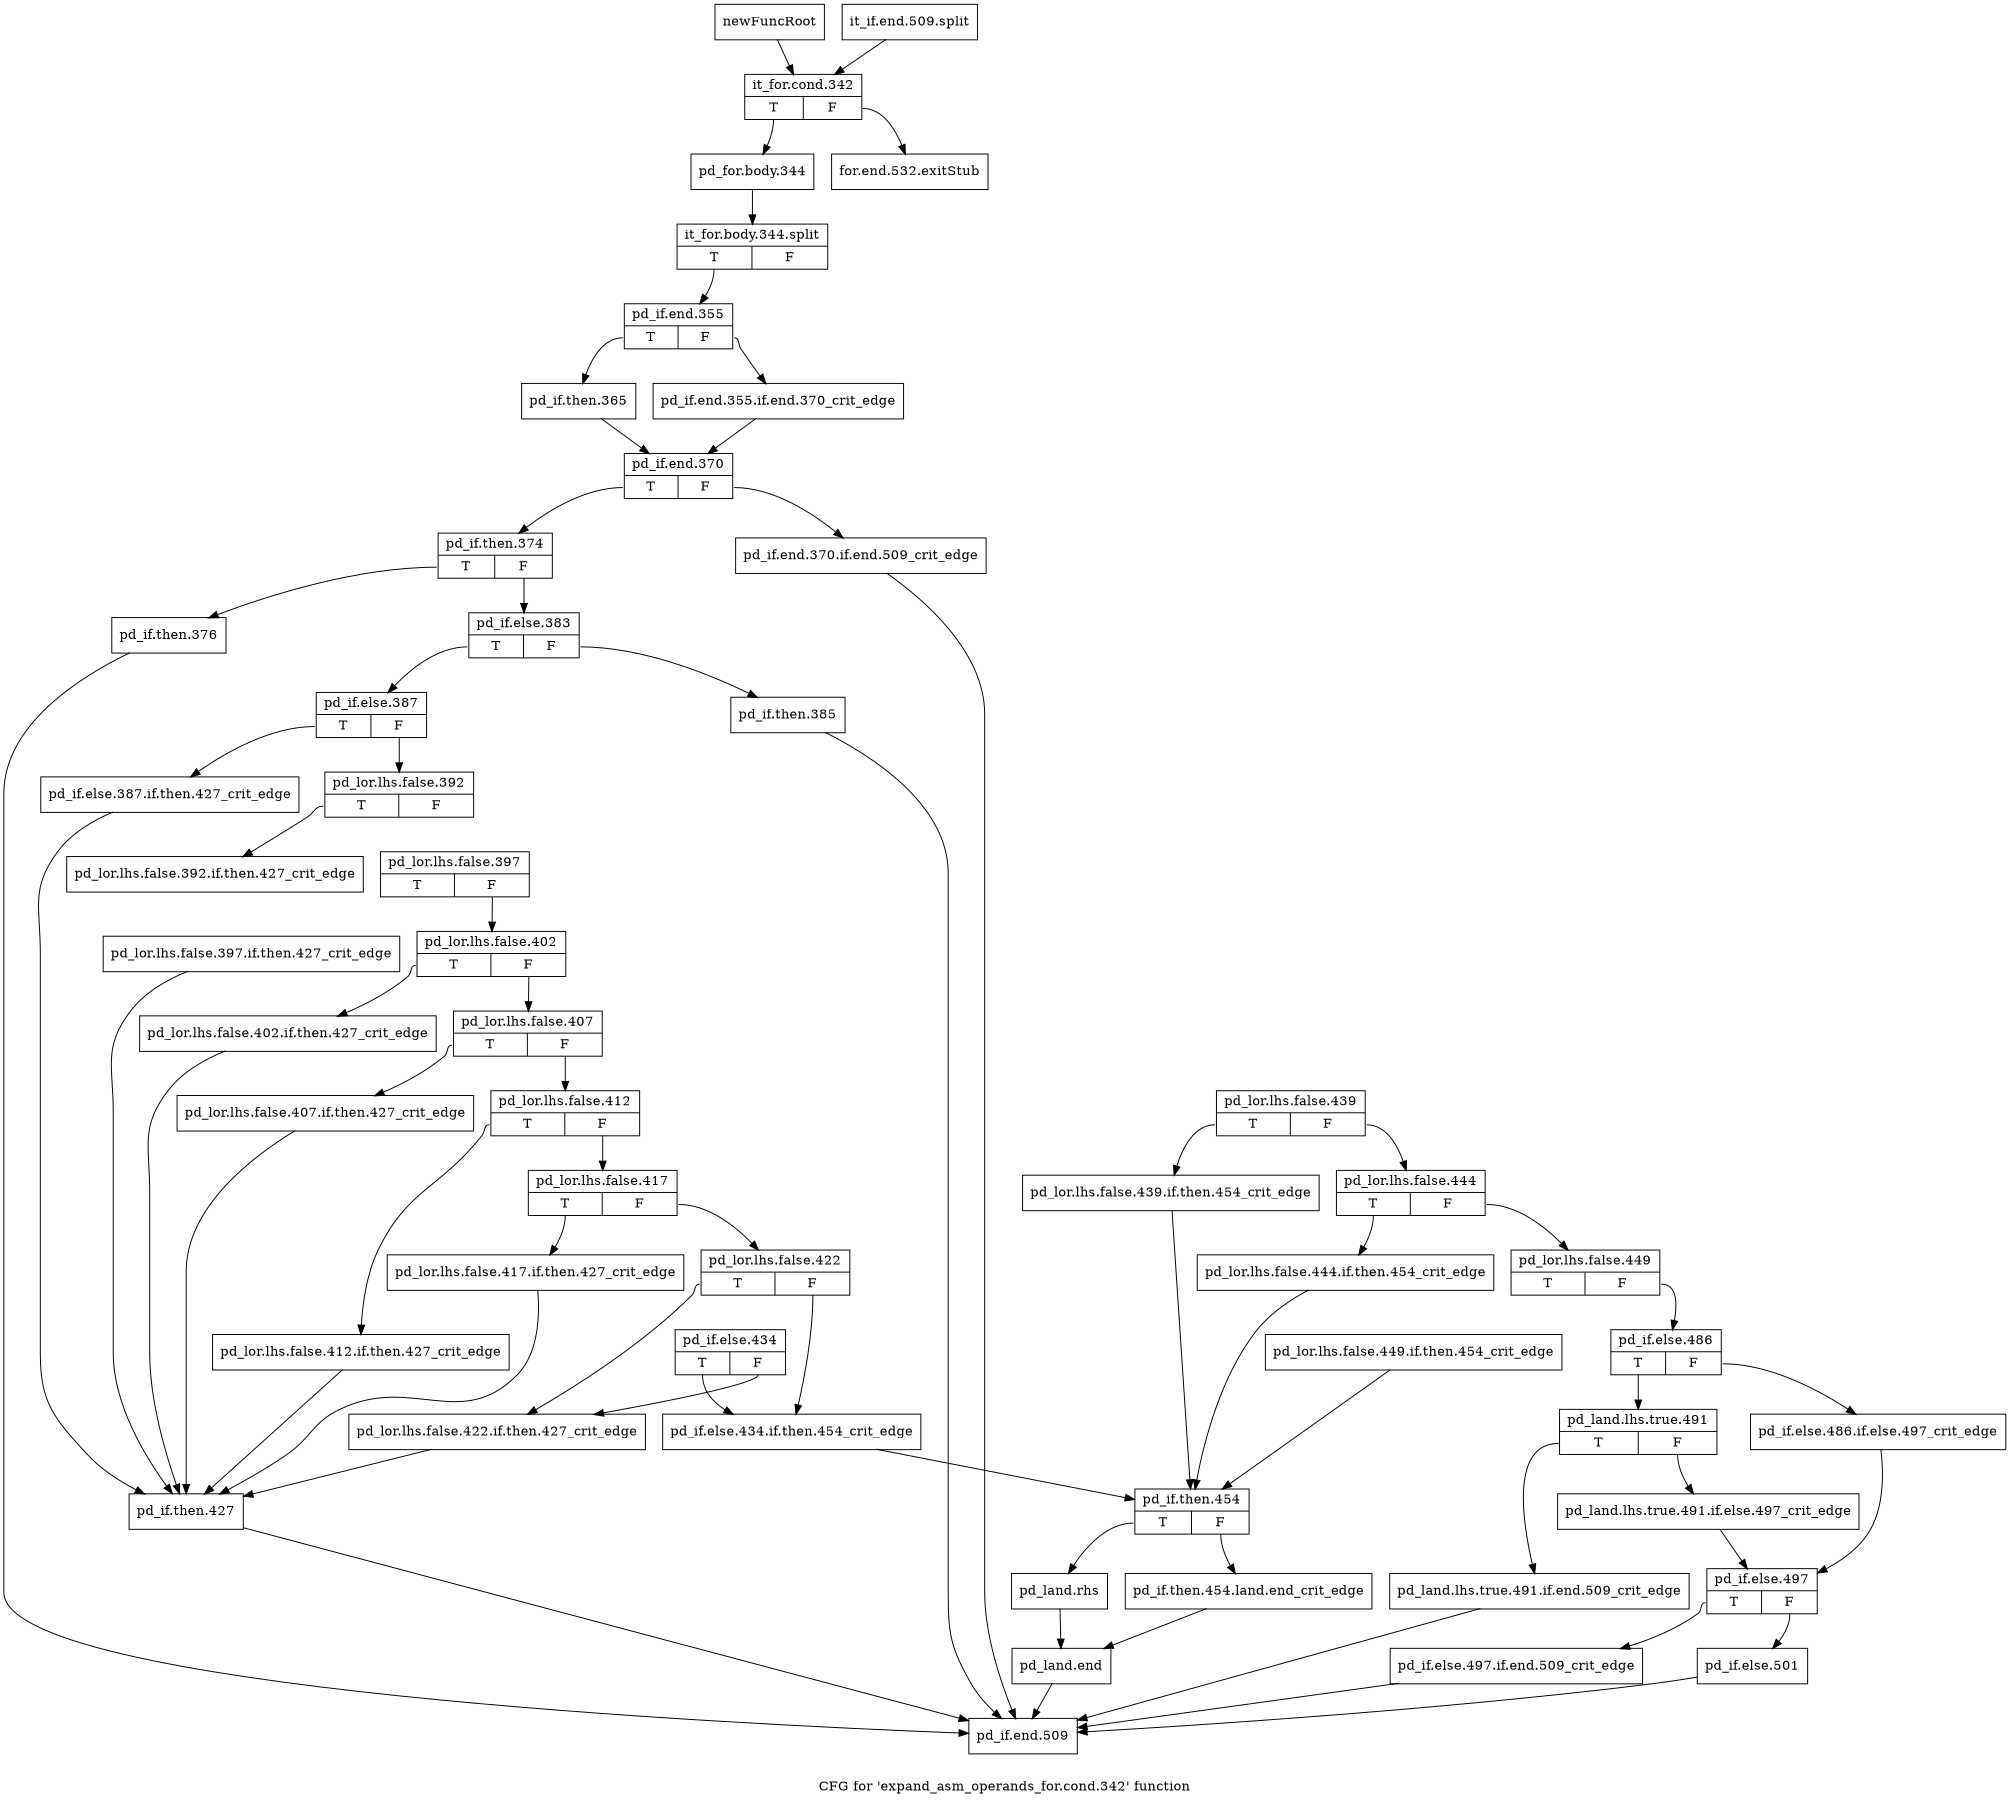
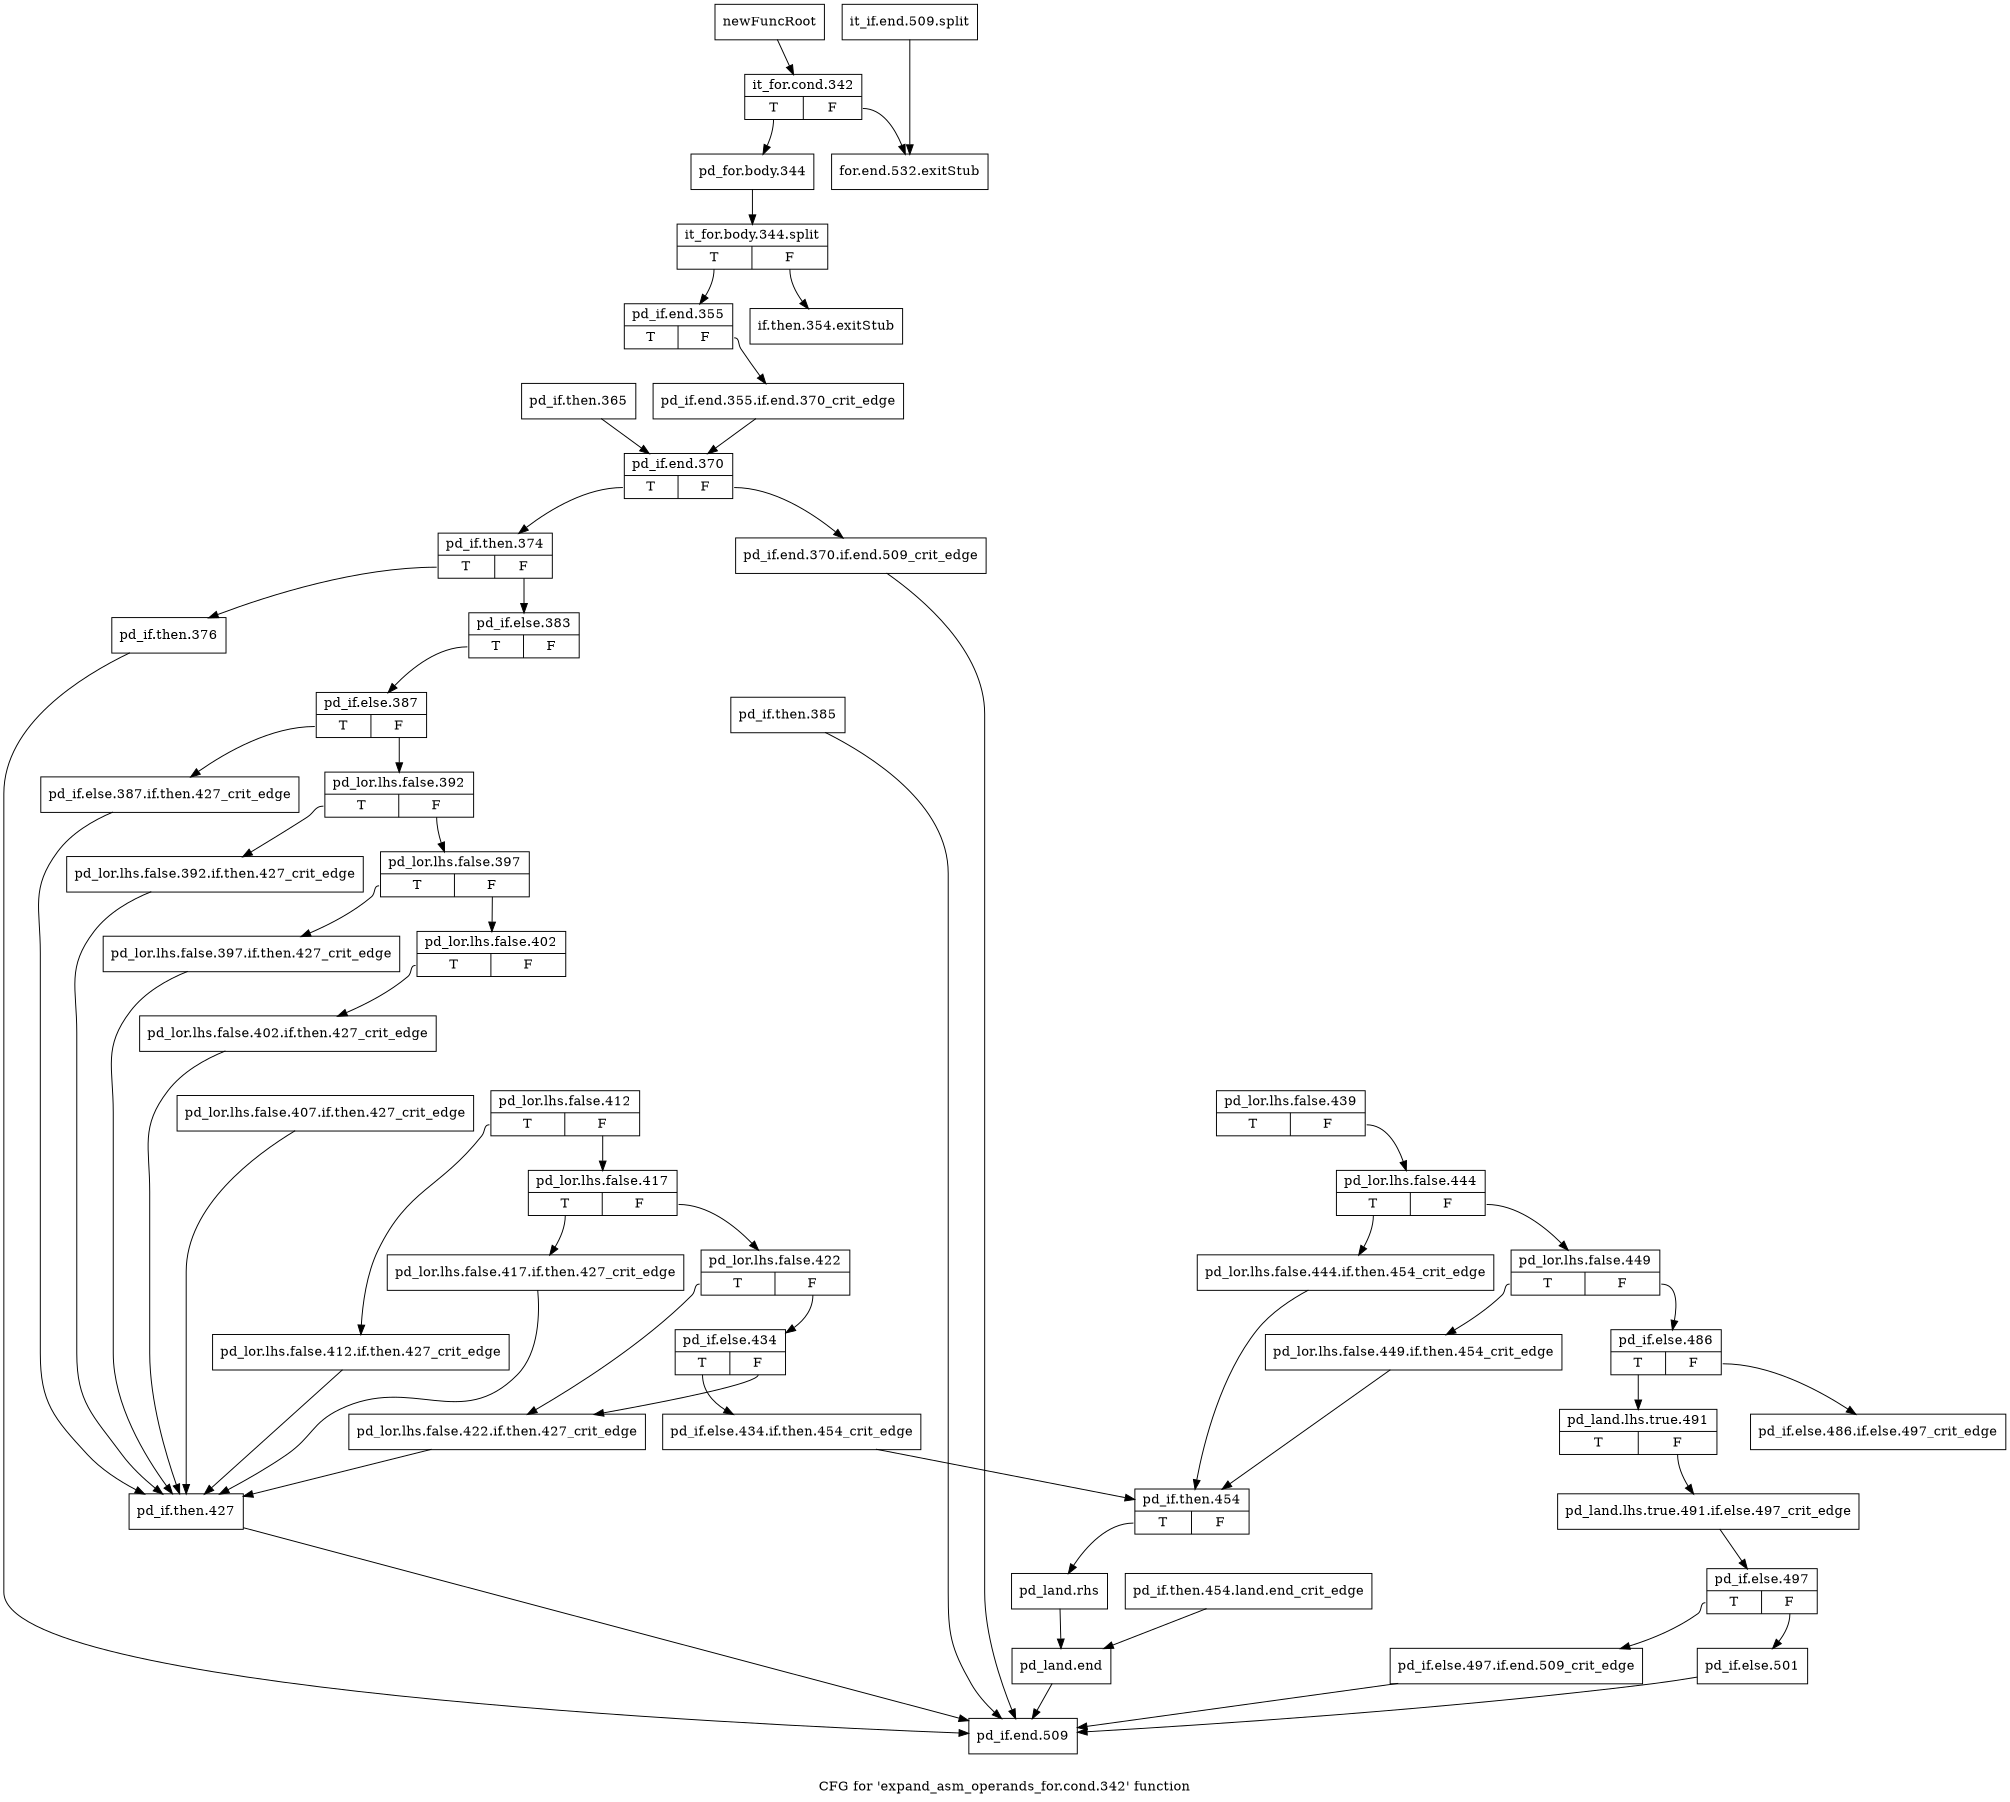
edge "it_if.end.509.split" -> "it_for.cond.342": now "it_if.end.509.split" -> "for.end.532.exitStub"
node "if.then.354.exitStub": added
edge "pd_if.end.355" -> "pd_if.then.365": removed
edge "pd_if.else.383" -> "pd_if.then.385": removed
edge "pd_lor.lhs.false.392" -> "pd_lor.lhs.false.397": added
edge "pd_lor.lhs.false.397" -> "pd_lor.lhs.false.397.if.then.427_crit_edge": added
node "pd_lor.lhs.false.407": removed
edge "pd_lor.lhs.false.392.if.then.427_crit_edge" -> "pd_if.then.427": added
node "pd_lor.lhs.false.439.if.then.454_crit_edge": removed
edge "pd_lor.lhs.false.449" -> "pd_lor.lhs.false.449.if.then.454_crit_edge": added
edge "pd_lor.lhs.false.422" -> "pd_if.else.434.if.then.454_crit_edge": now "pd_lor.lhs.false.422" -> "pd_if.else.434"
edge "pd_if.else.486.if.else.497_crit_edge" -> "pd_if.else.497": removed
edge "pd_if.then.454" -> "pd_if.then.454.land.end_crit_edge": removed
node "pd_land.lhs.true.491.if.end.509_crit_edge": removed
